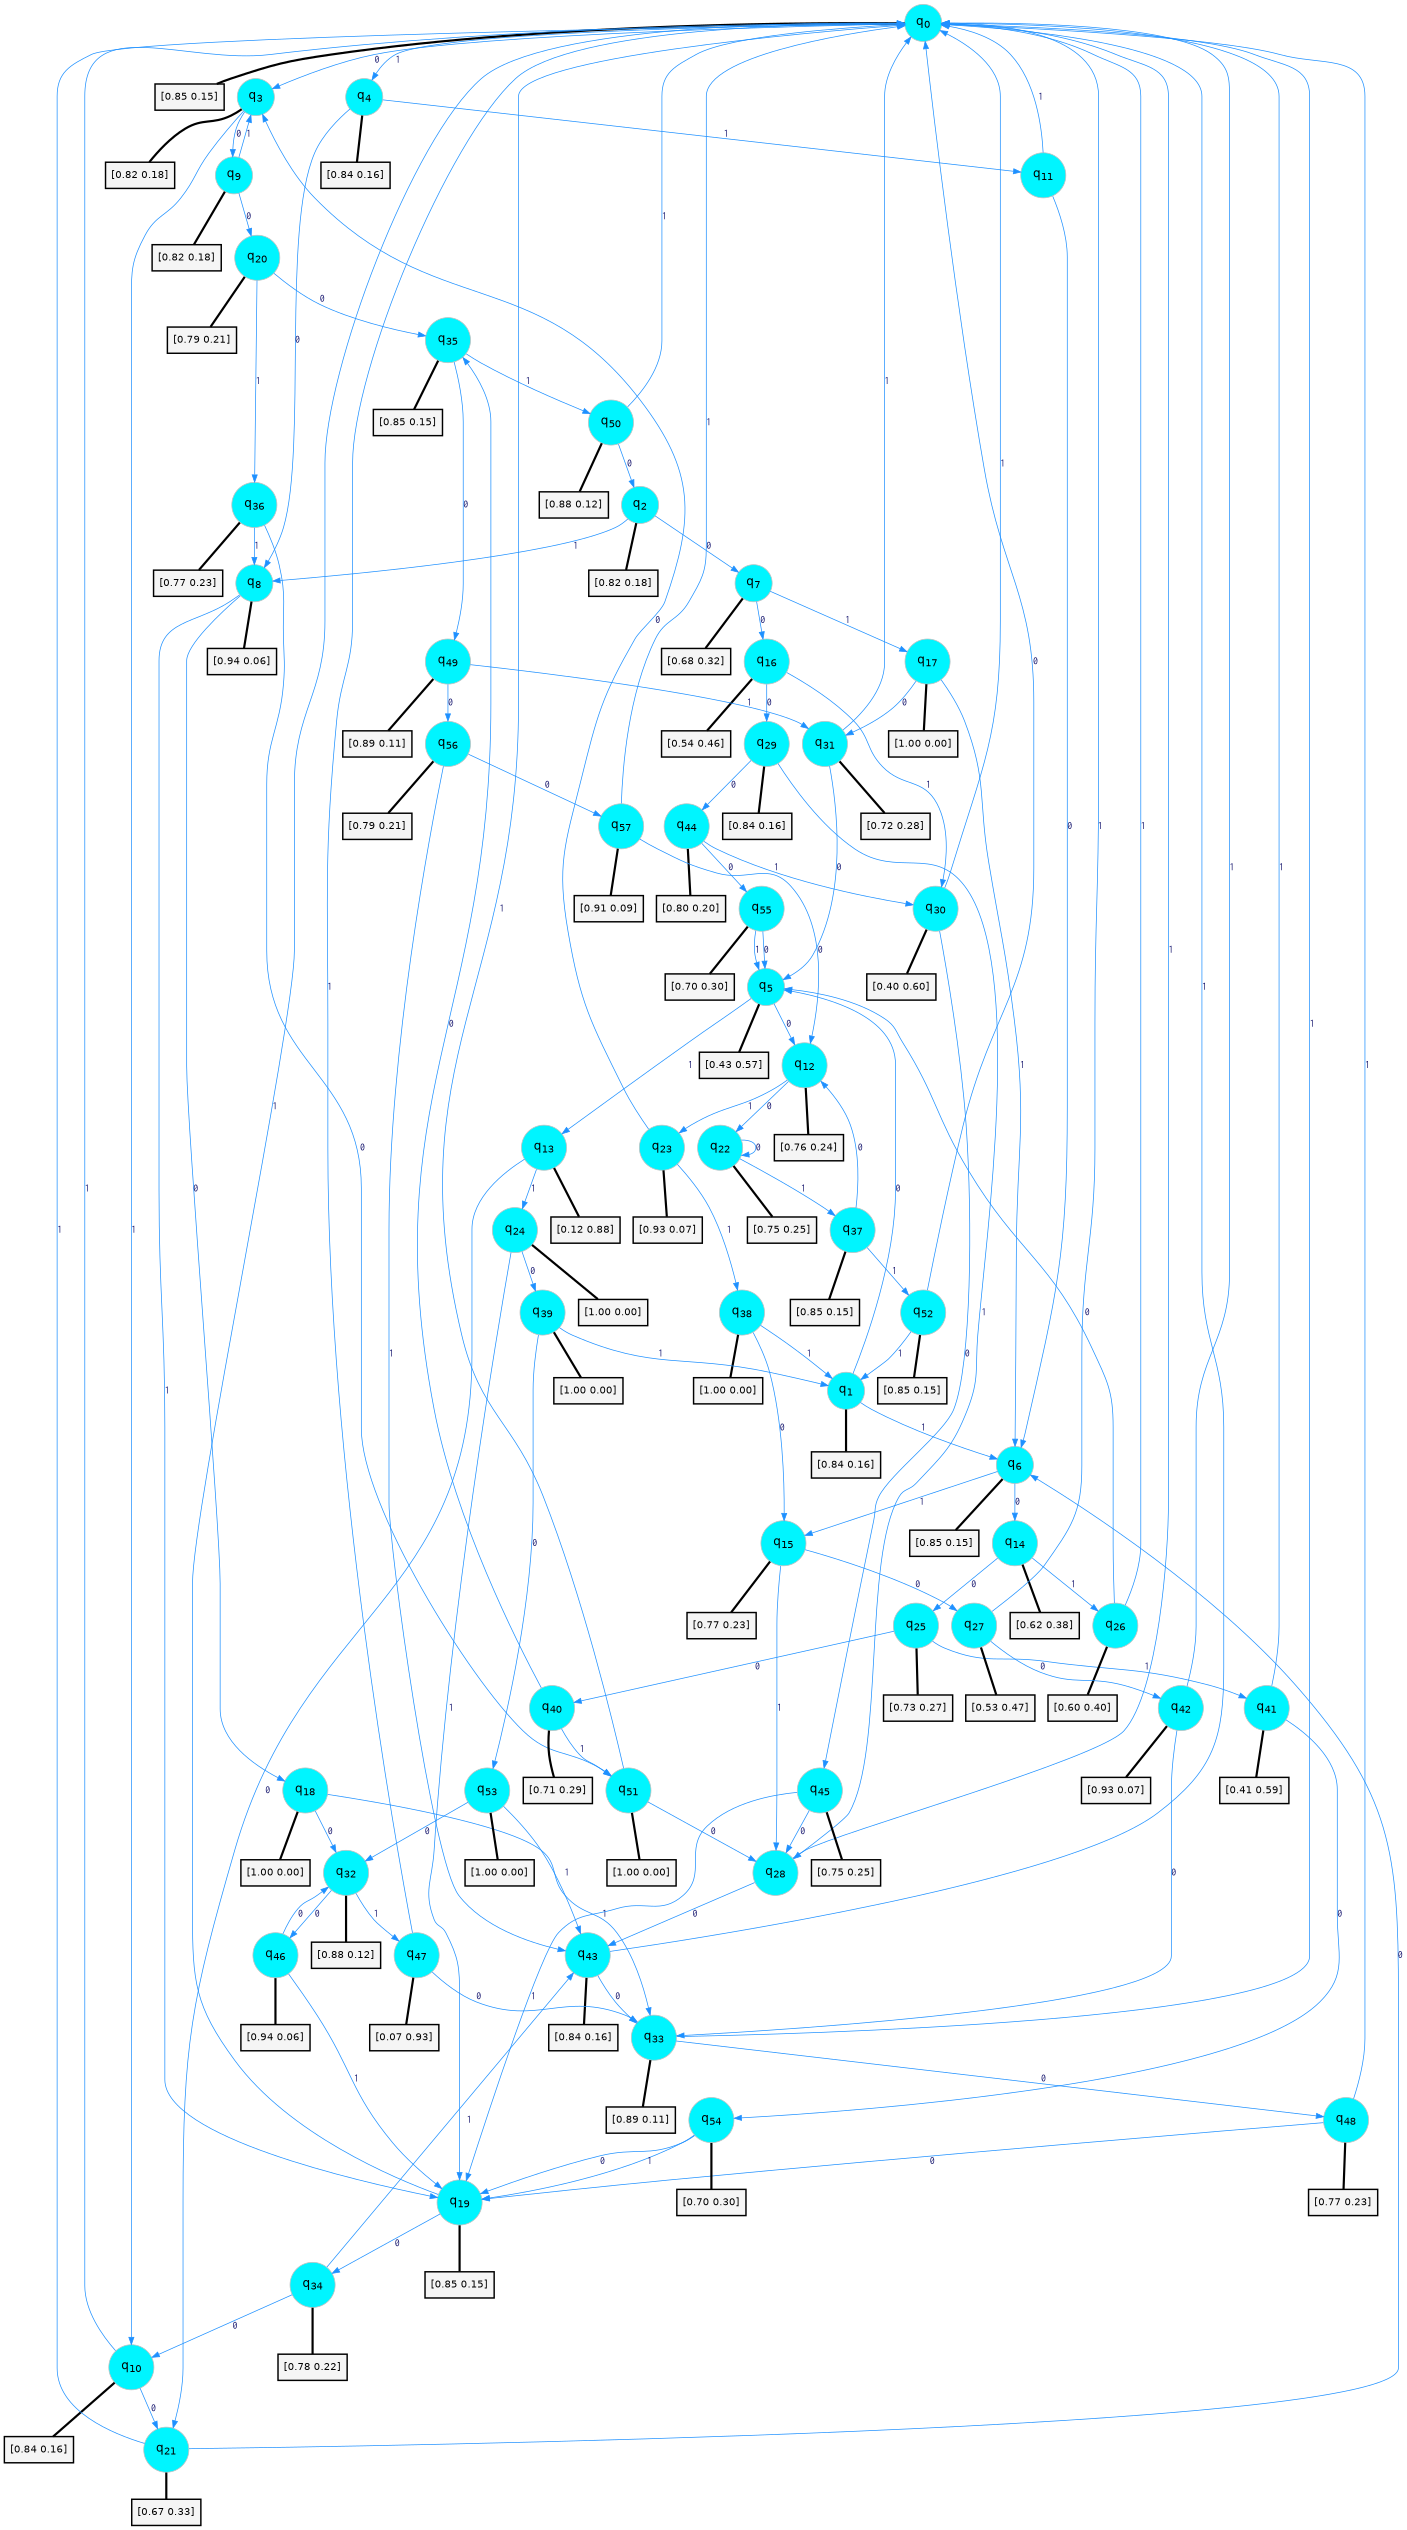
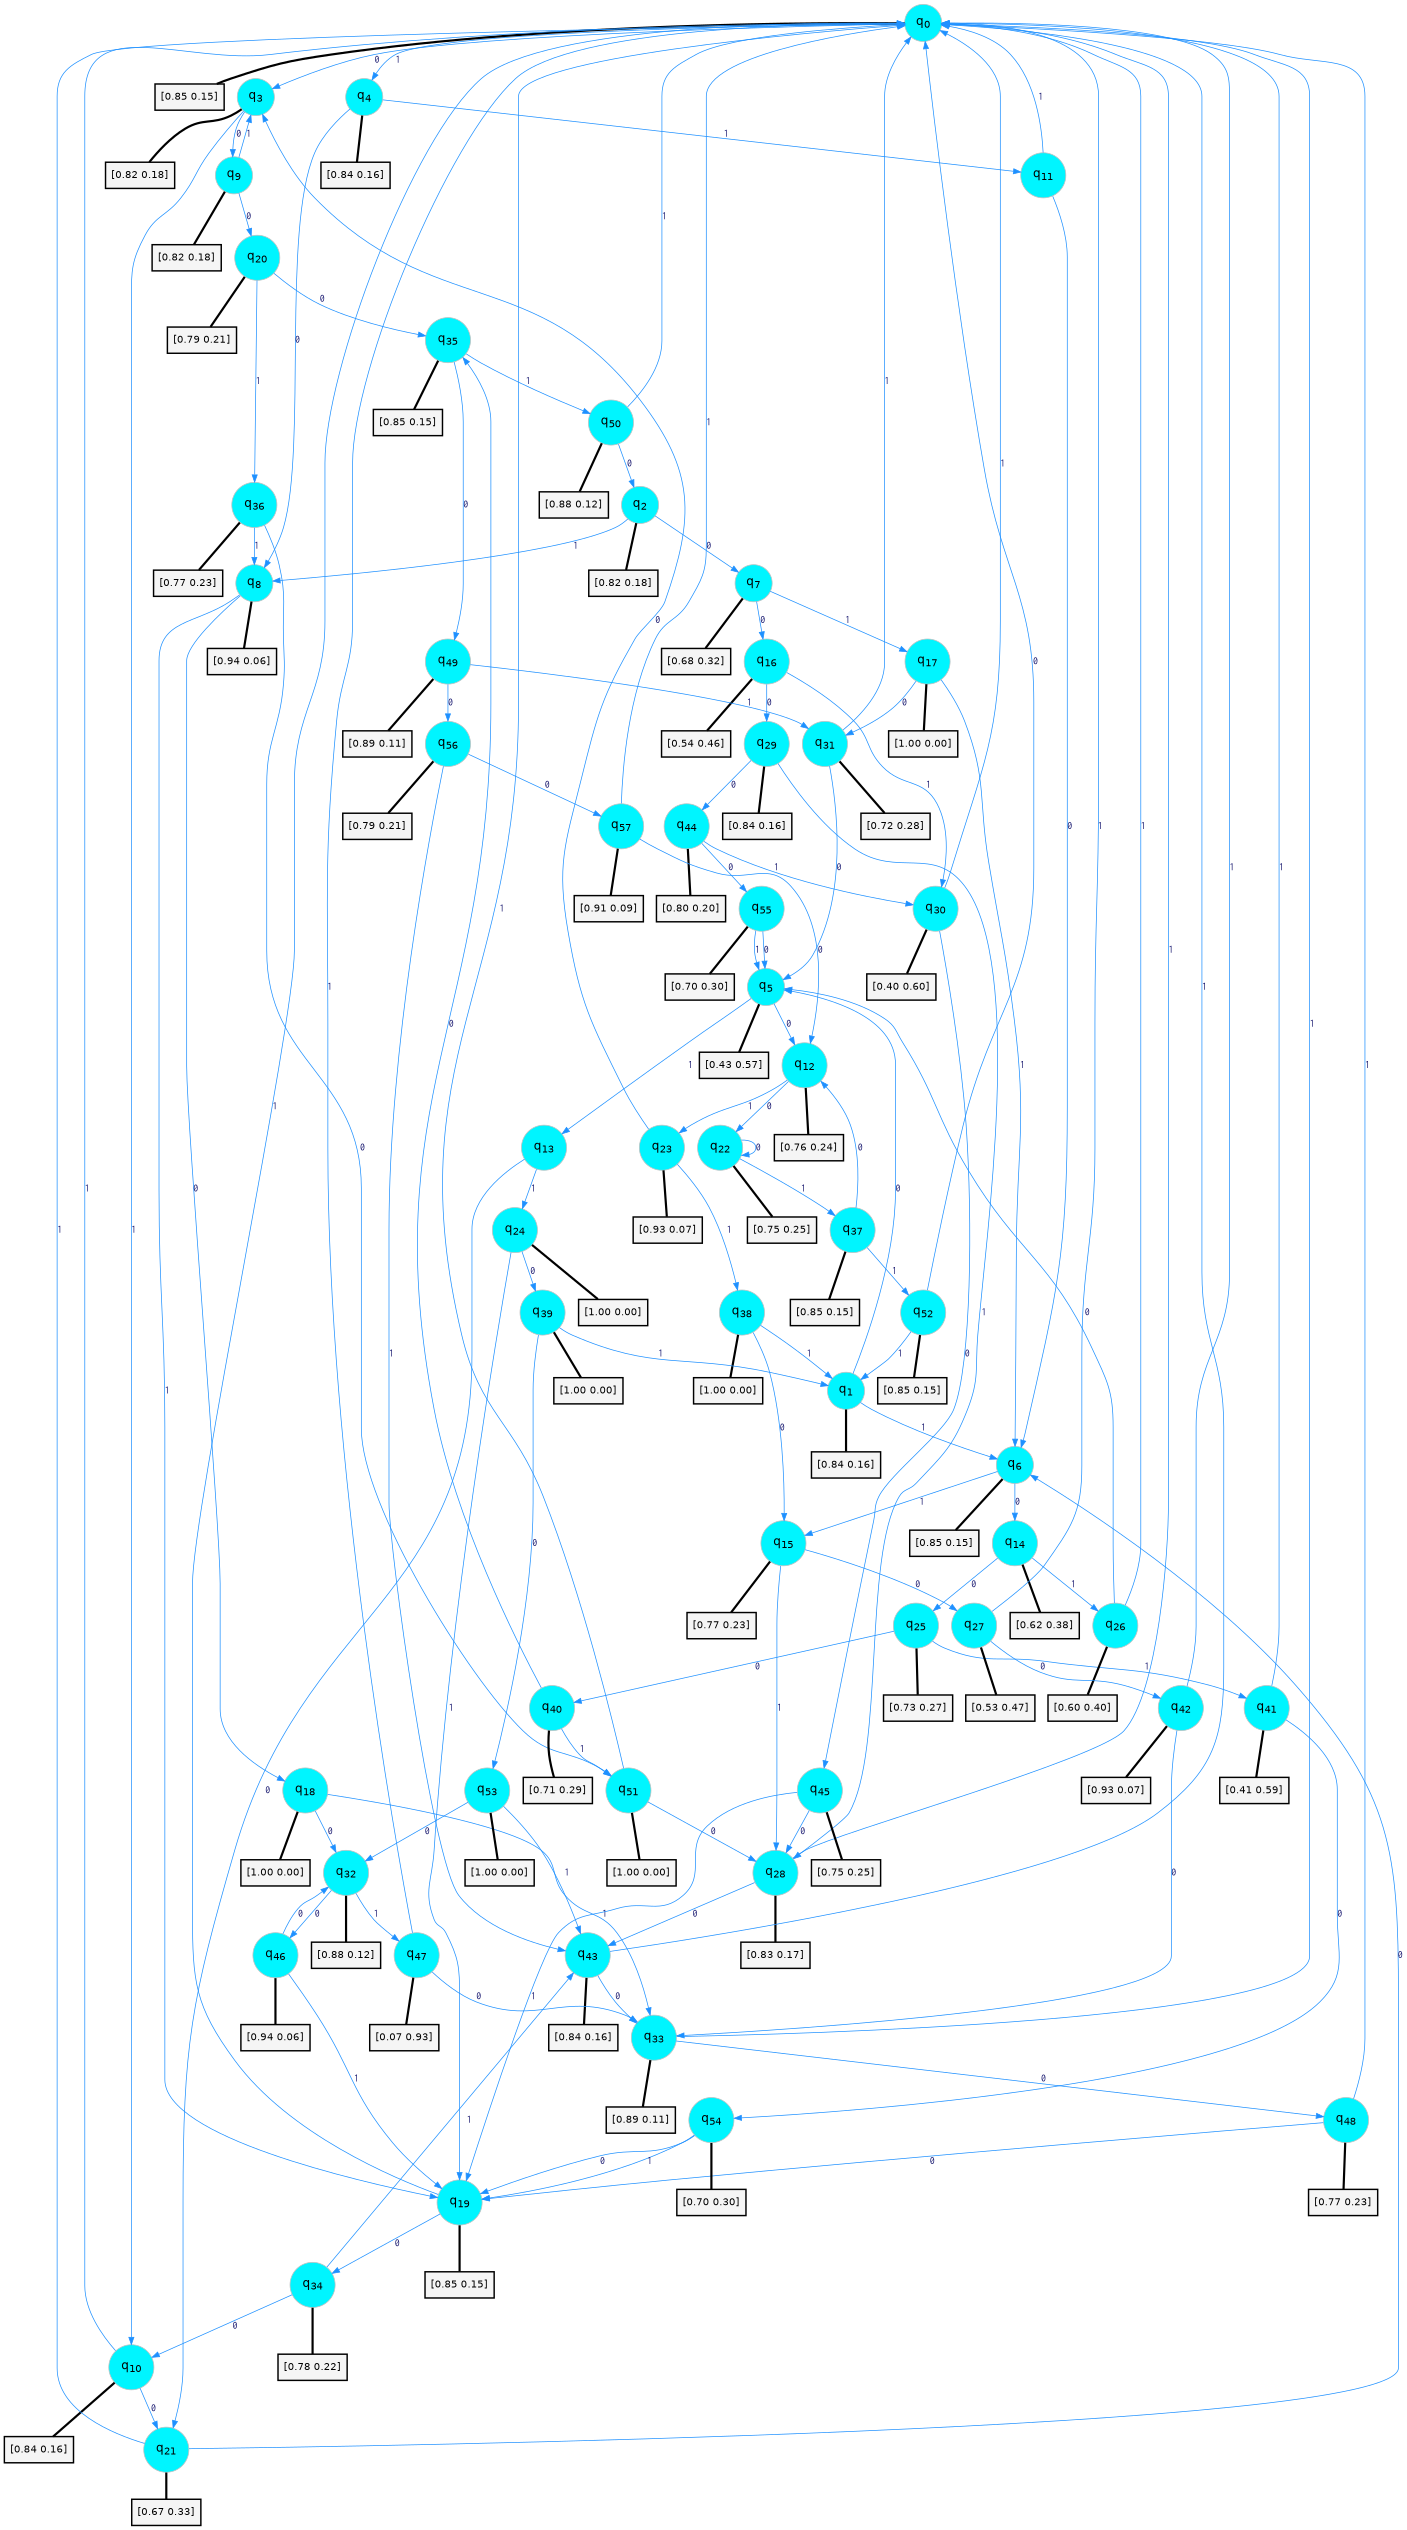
node "[0.12 0.88]": removed
node "[0.83 0.17]": added
